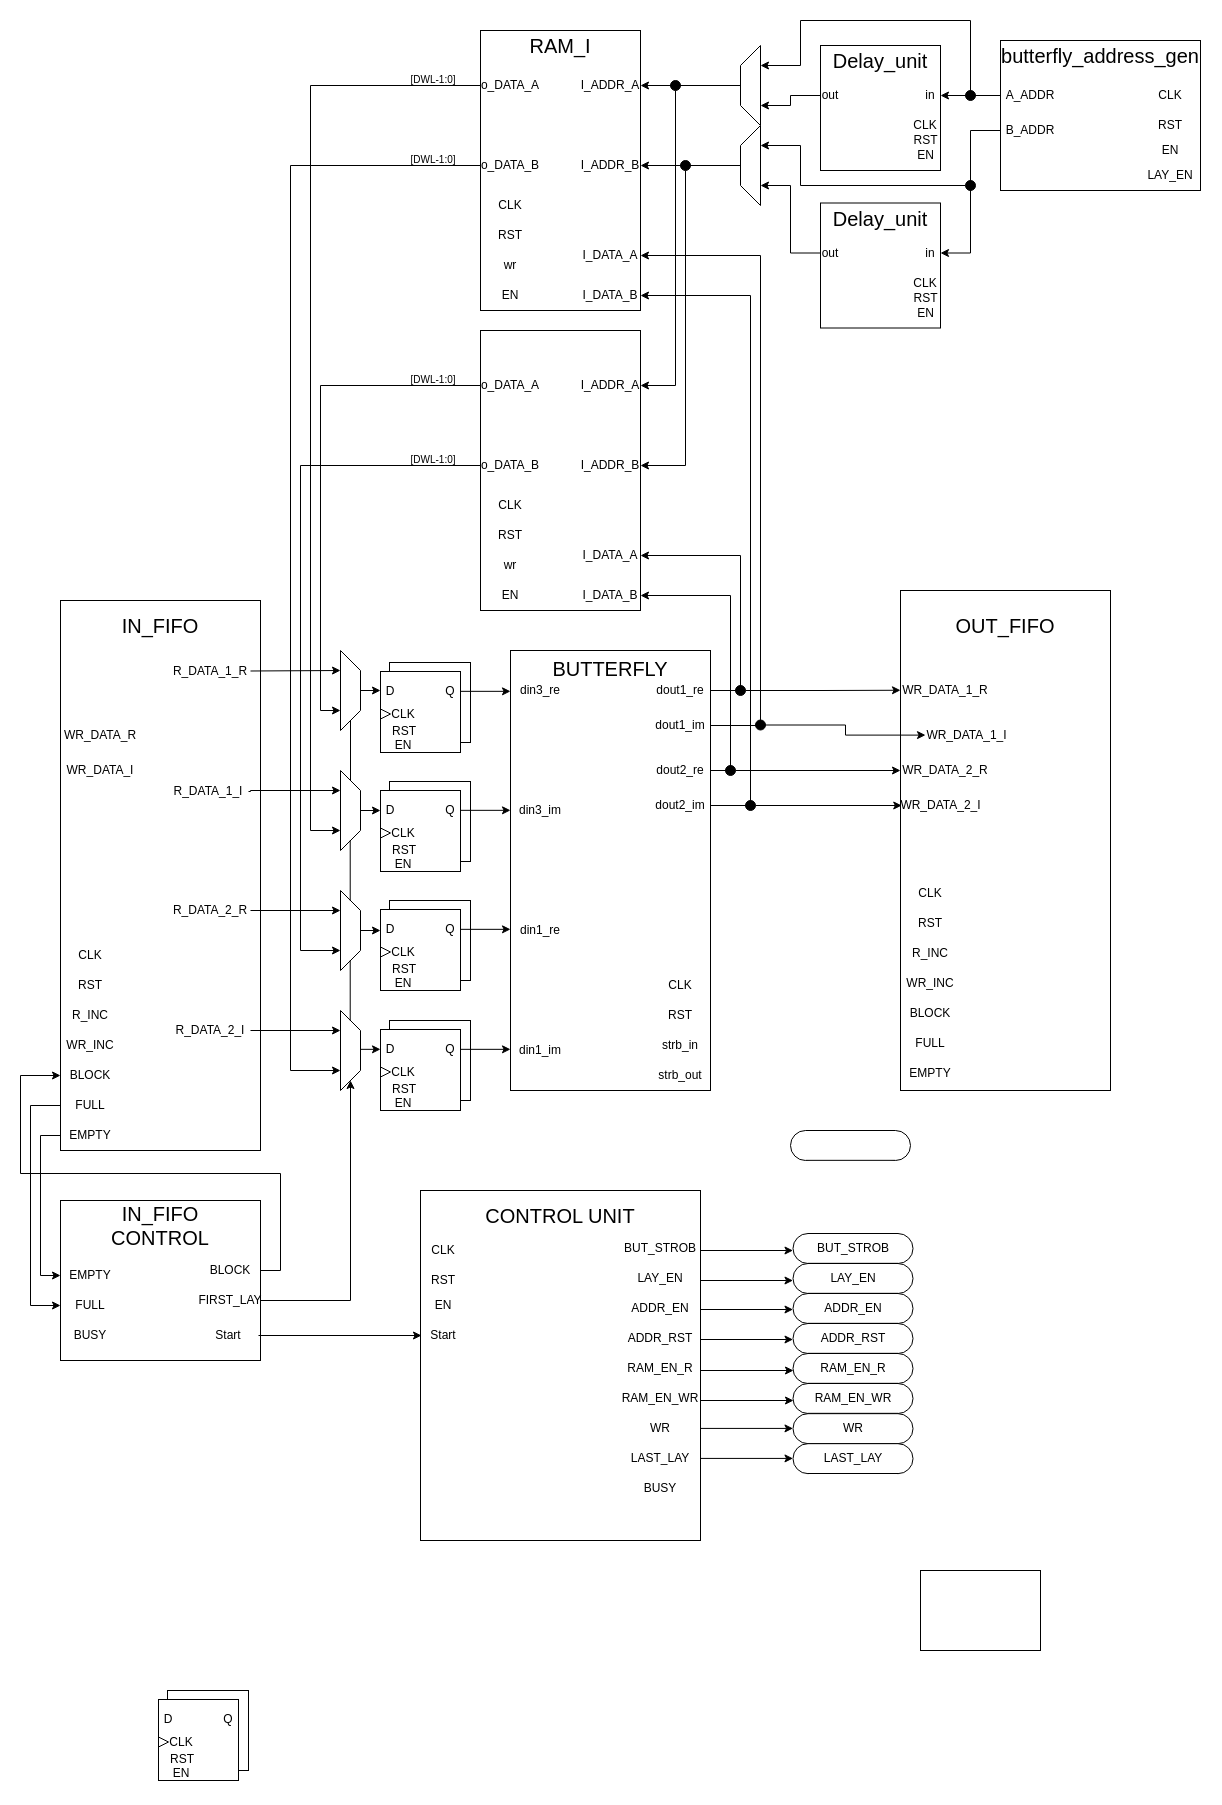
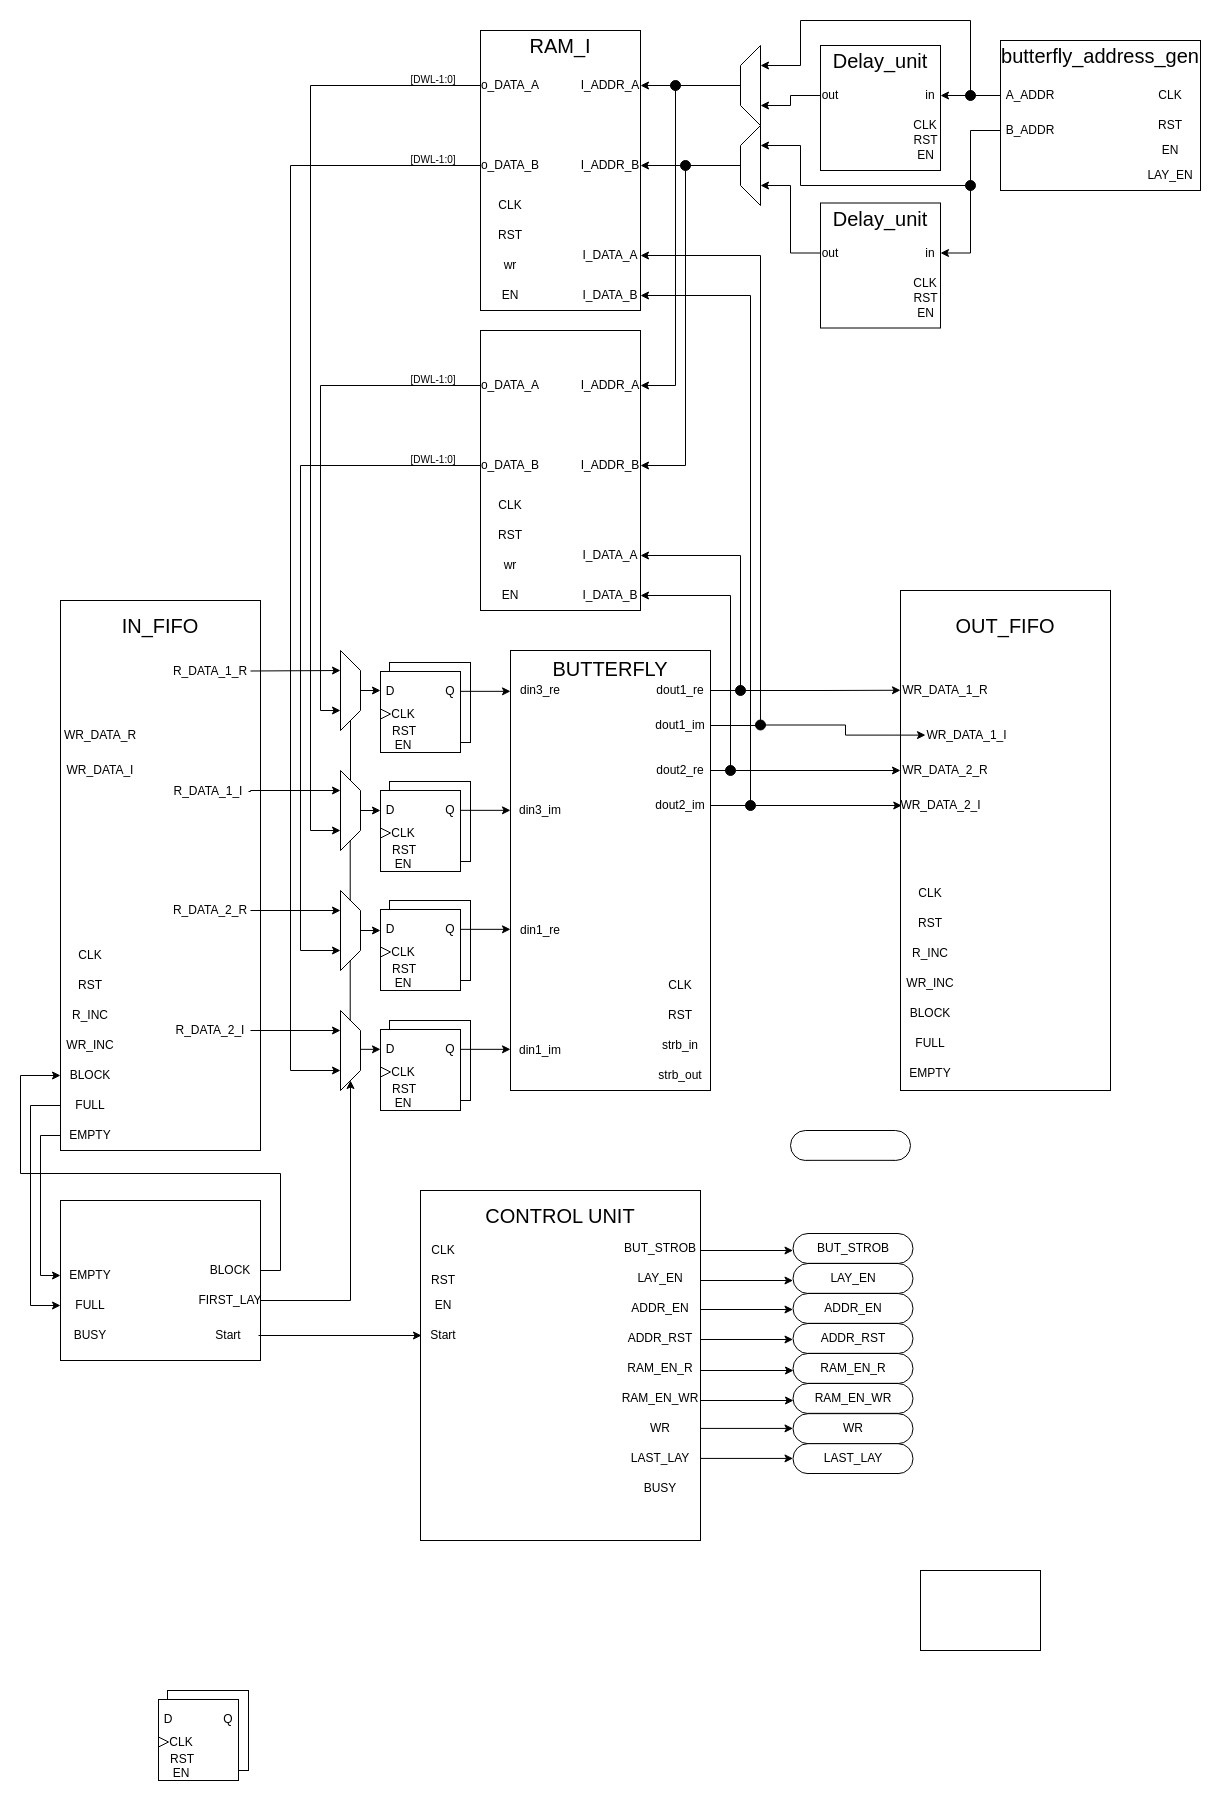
node "IN_FIFO CONTROL": removed
